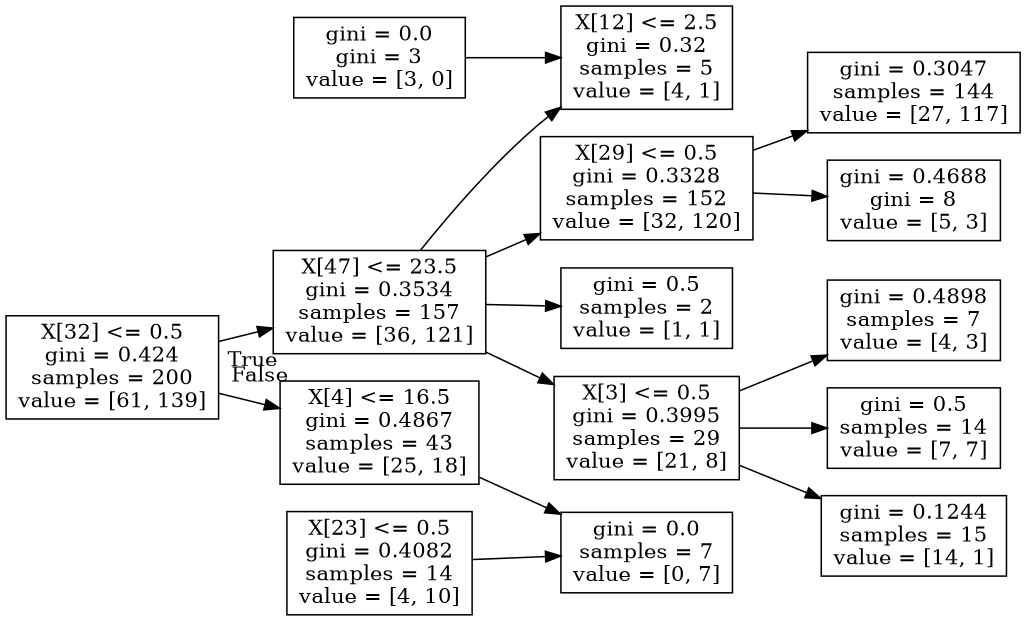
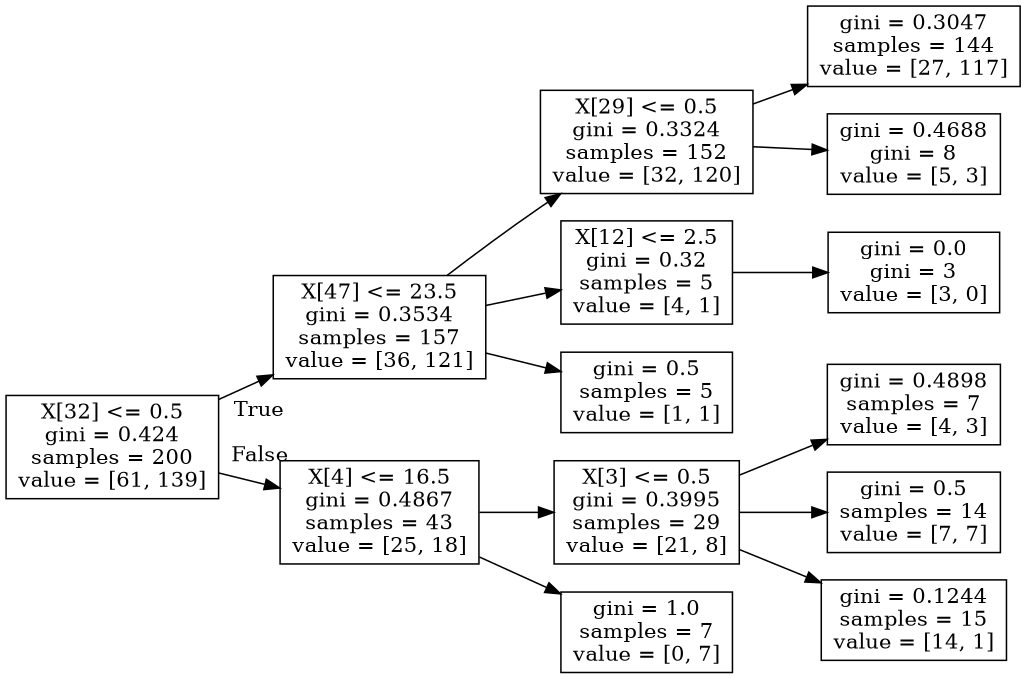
edge "gini = 0.0 gini = 3 value = [3, 0]" -> "X[12] <= 2.5 gini = 0.32 samples = 5 value = [4, 1]": reversed
node "X[29] <= 0.5 gini = 0.3328 samples = 152 value = [32, 120]": label "X[29] <= 0.5 gini = 0.3328 samples = 152 value = [32, 120]" -> "X[29] <= 0.5 gini = 0.3324 samples = 152 value = [32, 120]"
node "gini = 0.5 samples = 2 value = [1, 1]": label "gini = 0.5 samples = 2 value = [1, 1]" -> "gini = 0.5 samples = 5 value = [1, 1]"
edge "X[47] <= 23.5 gini = 0.3534 samples = 157 value = [36, 121]" -> "X[3] <= 0.5 gini = 0.3995 samples = 29 value = [21, 8]": now "X[4] <= 16.5 gini = 0.4867 samples = 43 value = [25, 18]" -> "X[3] <= 0.5 gini = 0.3995 samples = 29 value = [21, 8]"
node "gini = 0.0 samples = 7 value = [0, 7]": label "gini = 0.0 samples = 7 value = [0, 7]" -> "gini = 1.0 samples = 7 value = [0, 7]"
node "X[23] <= 0.5 gini = 0.4082 samples = 14 value = [4, 10]": removed
